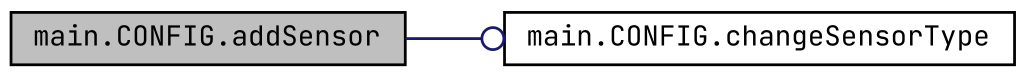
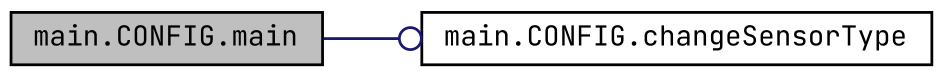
node "main.CONFIG.addSensor": label "main.CONFIG.addSensor" -> "main.CONFIG.main"
